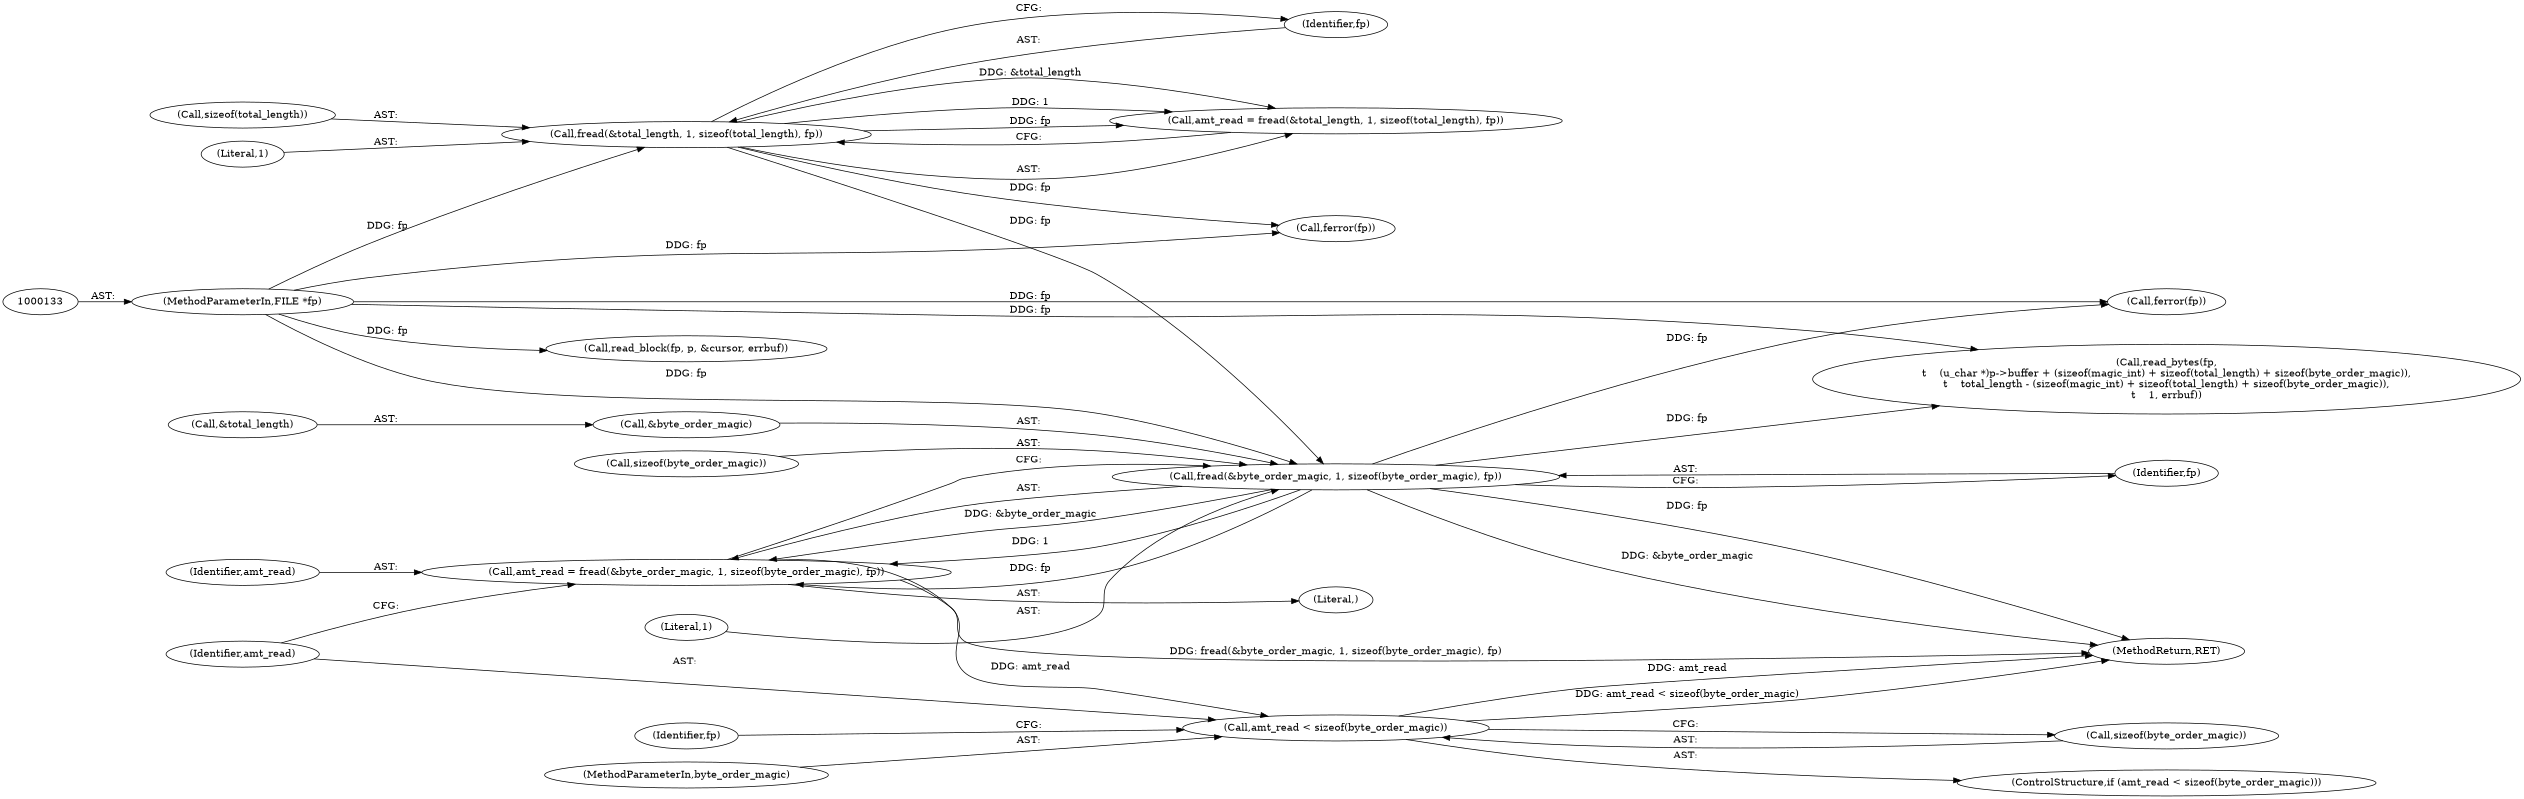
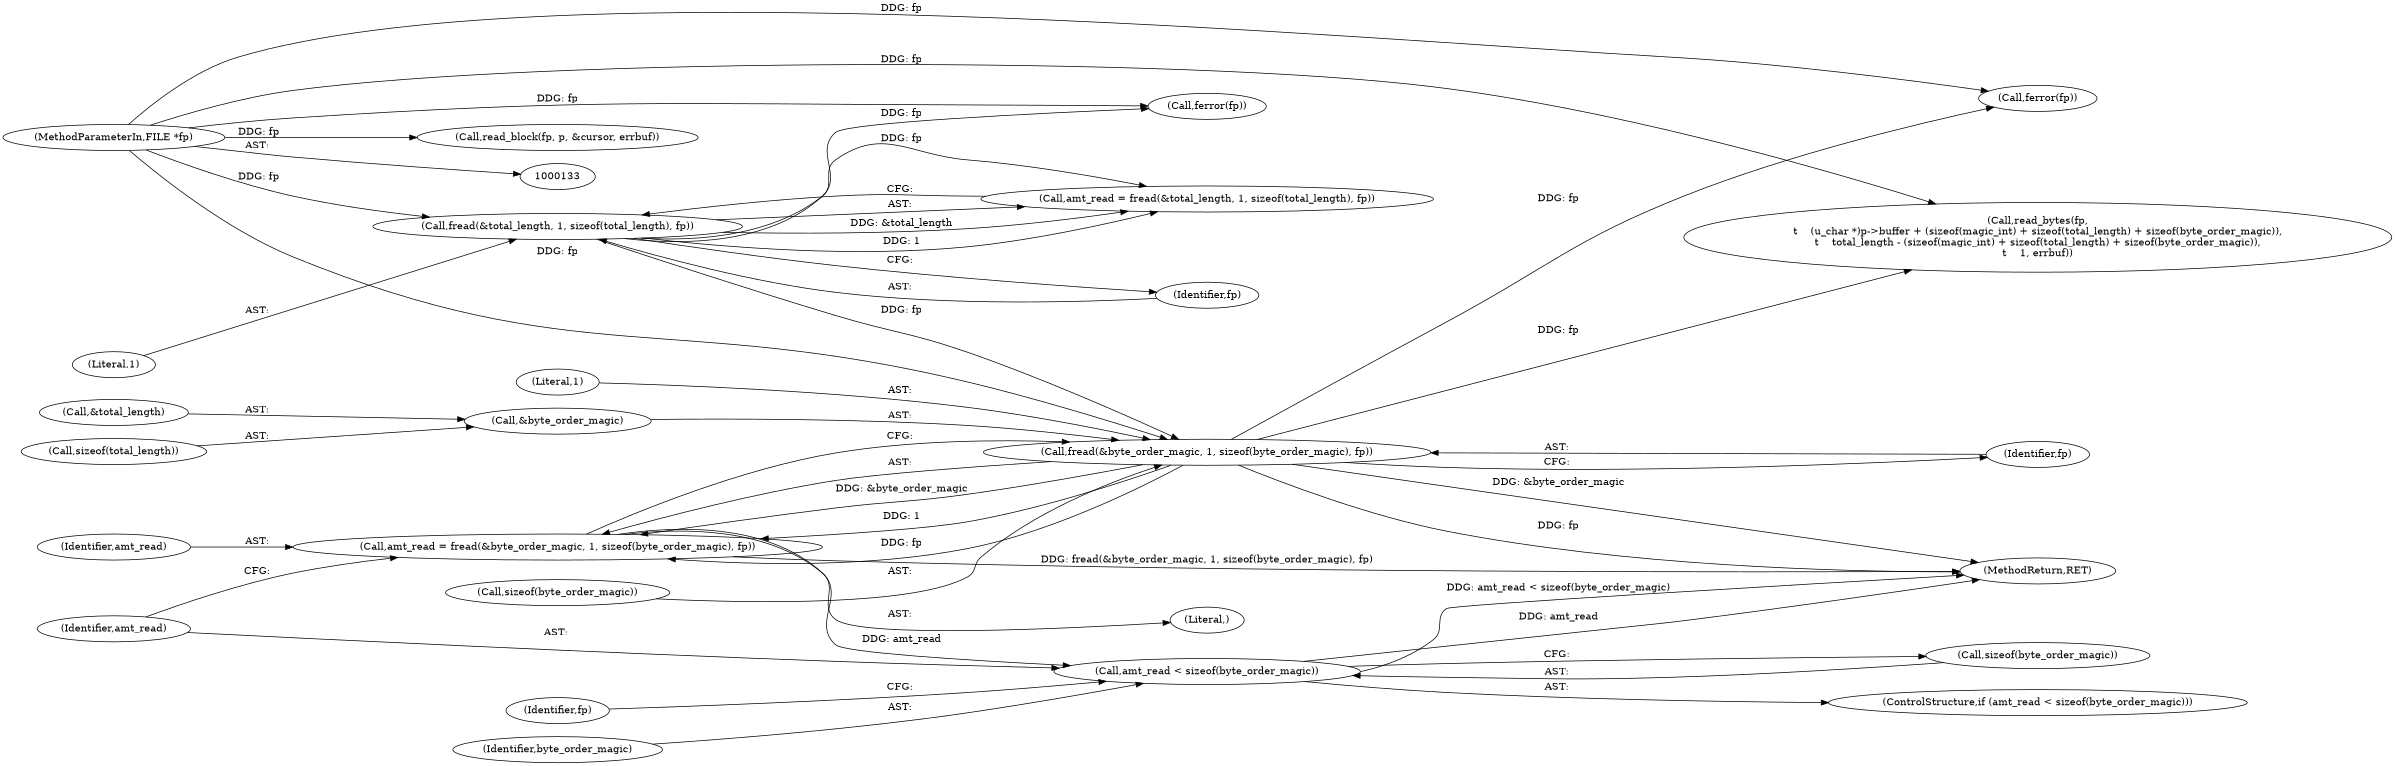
edge "(Call,sizeof(total_length))" -> "(Call,fread(&total_length, 1, sizeof(total_length), fp))": now "(Call,sizeof(total_length))" -> "(Call,&byte_order_magic)"
edge "1000133" -> "(MethodParameterIn,FILE *fp)": reversed
node "(MethodParameterIn,byte_order_magic)": label "(MethodParameterIn,byte_order_magic)" -> "(Identifier,byte_order_magic)"
